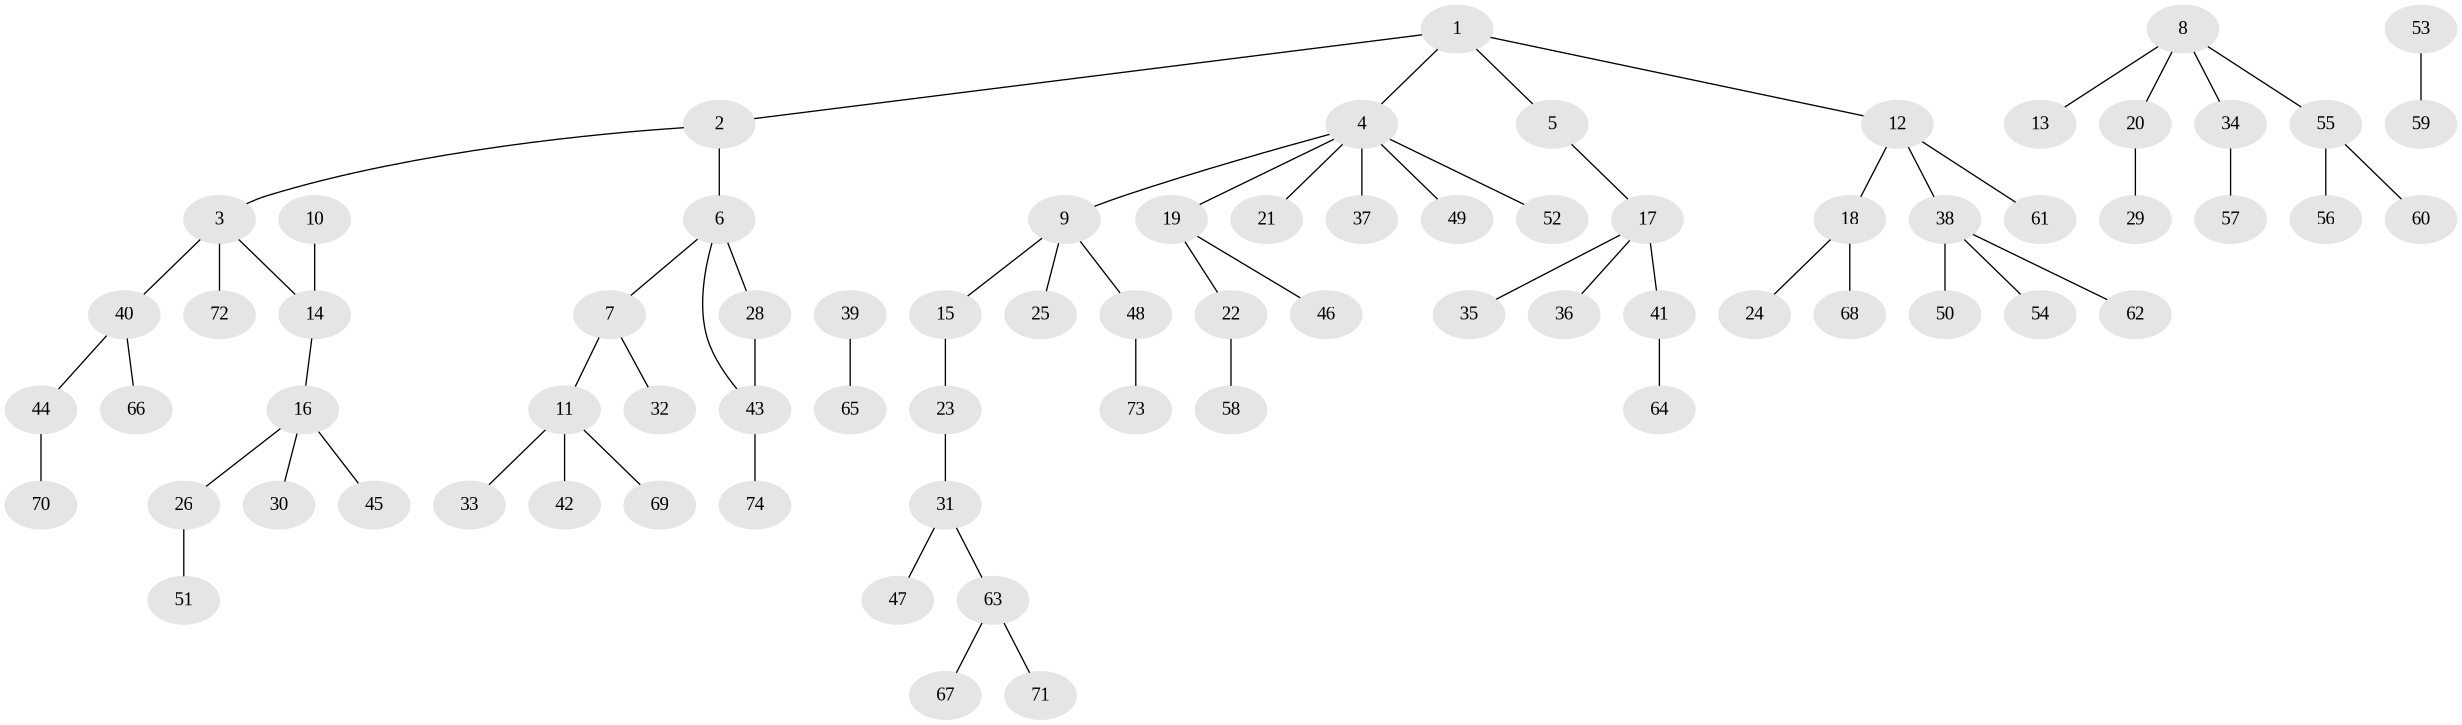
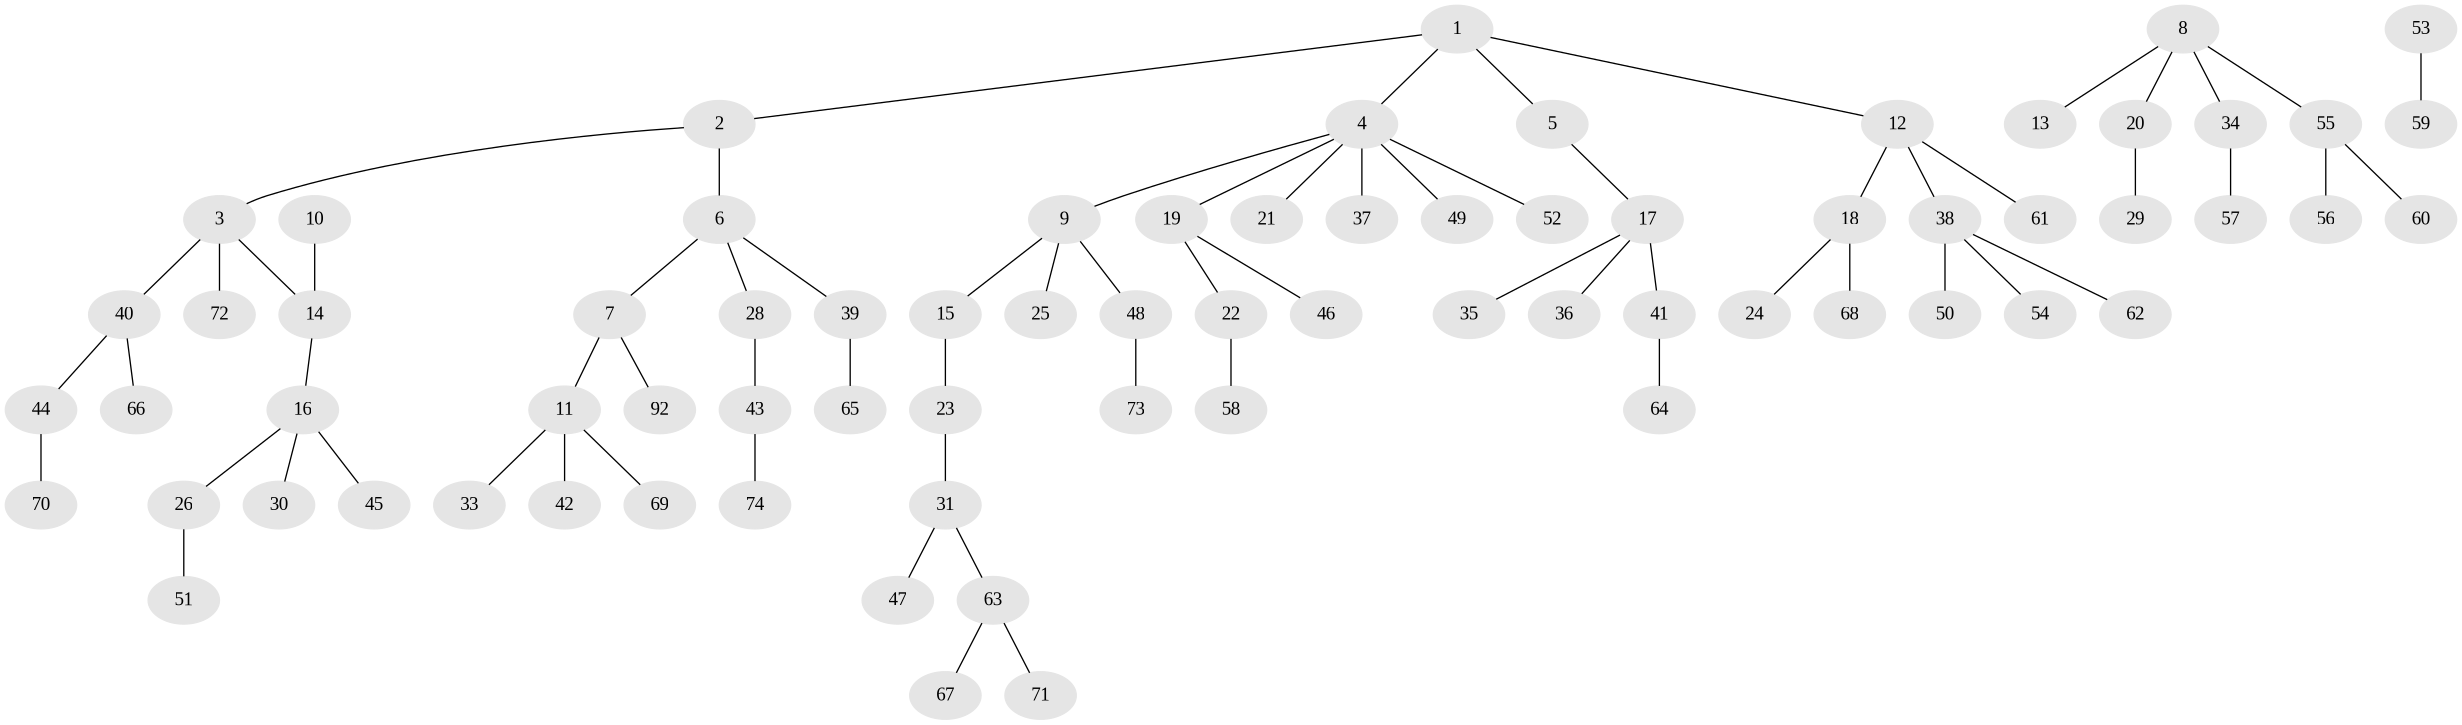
edge "6" -- "43": now "6" -- "39"
node "32": label "32" -> "92"
